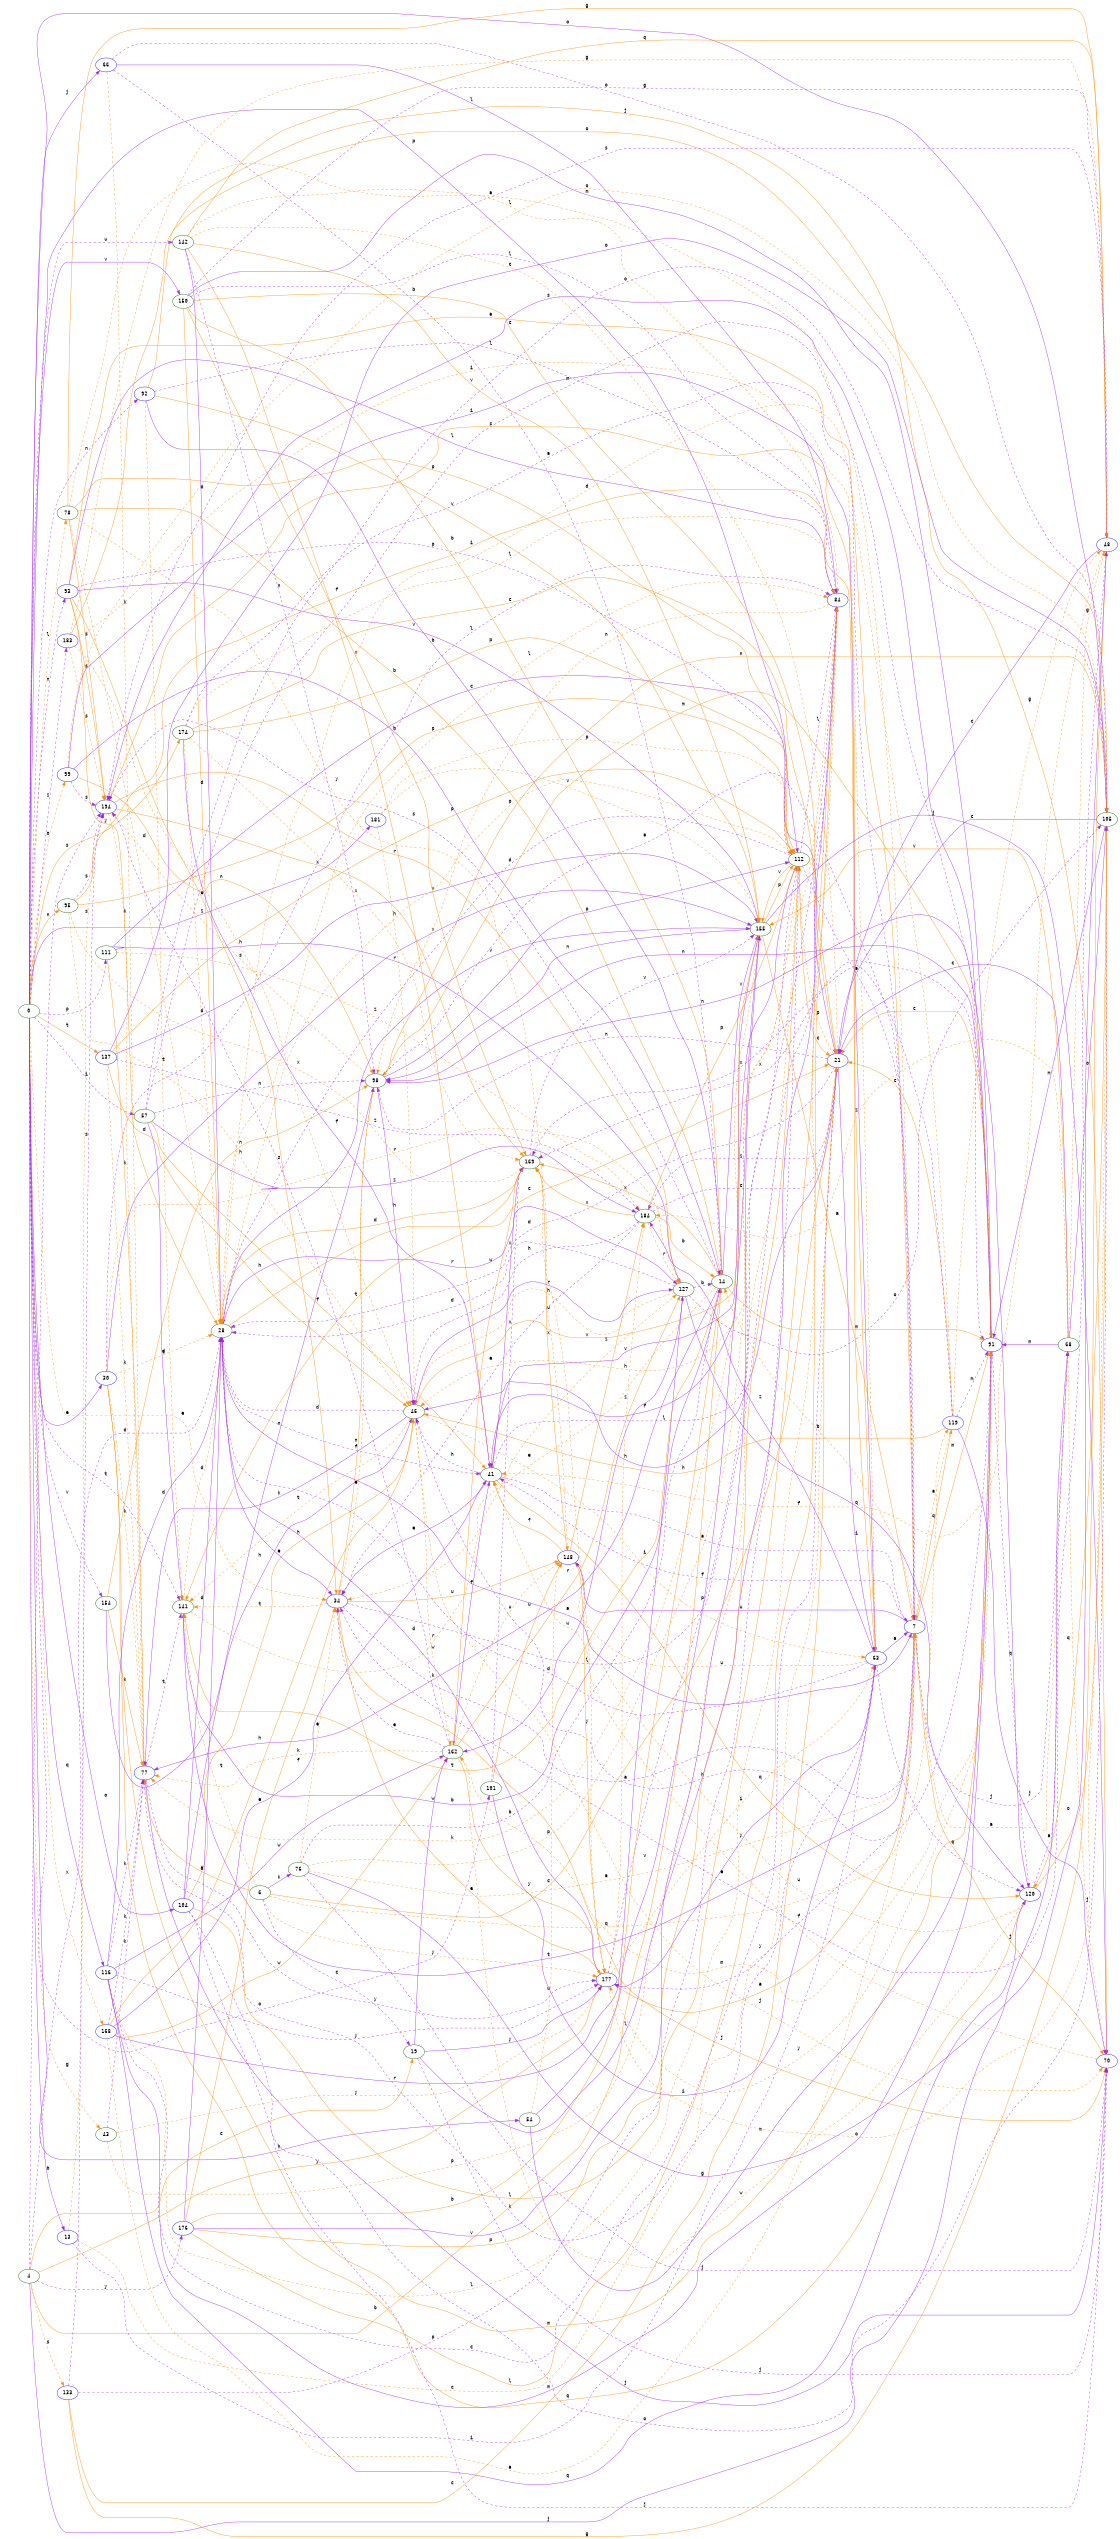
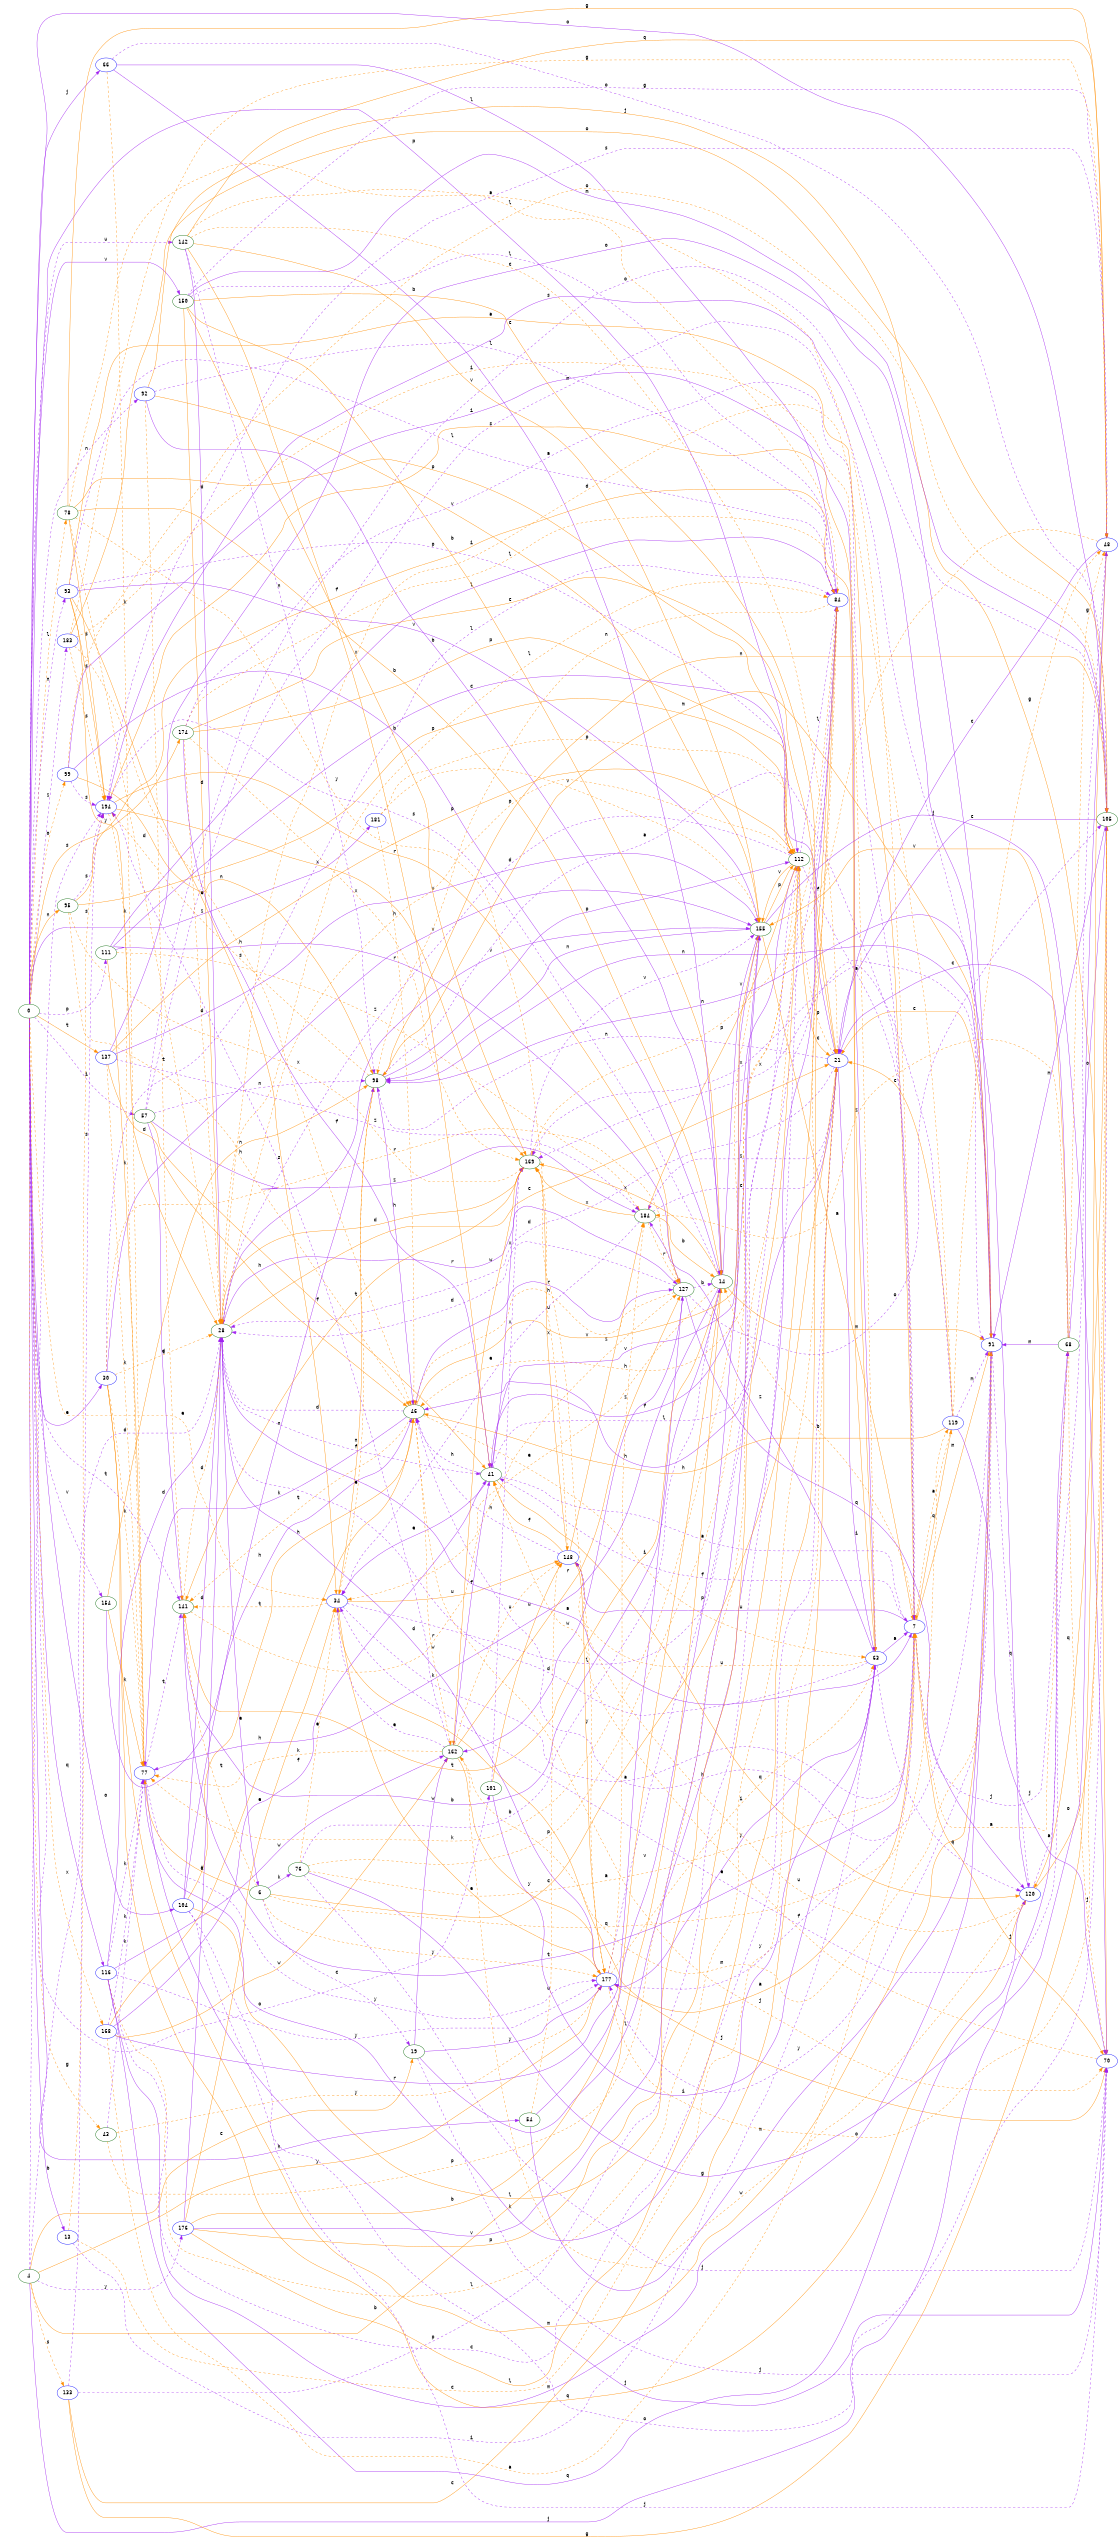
edge "93" -> "84": style solid -> dashed
edge "66" -> "14": style dashed -> solid
edge "111" -> "84": added, label "l"
edge "48" -> "41": now "48" -> "169"
edge "184" -> "46": now "148" -> "46"
edge "28" -> "34": now "28" -> "6"
edge "91" -> "177": color darkorange -> purple
edge "63" -> "77": style dashed -> solid
